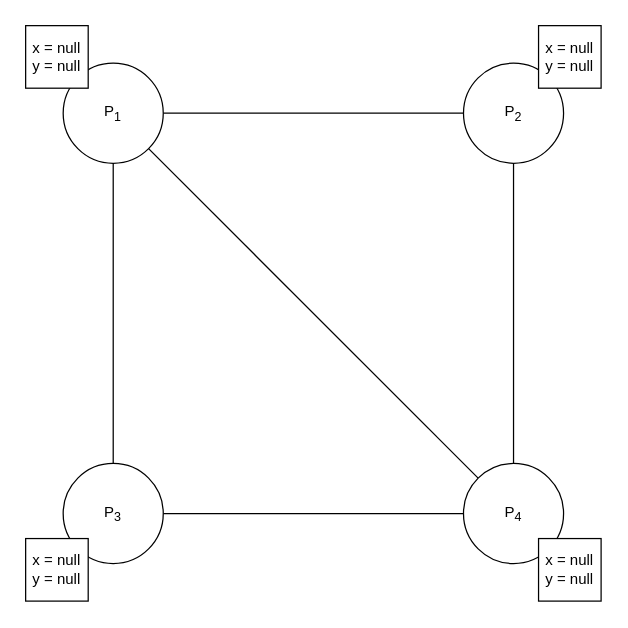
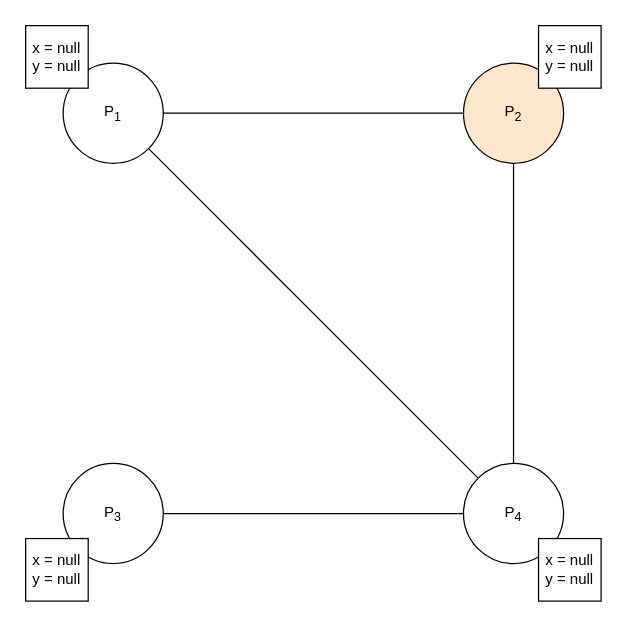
node "P2": fillcolor #ffffff -> #ffe6cc
edge "P1" -- "P3": removed
